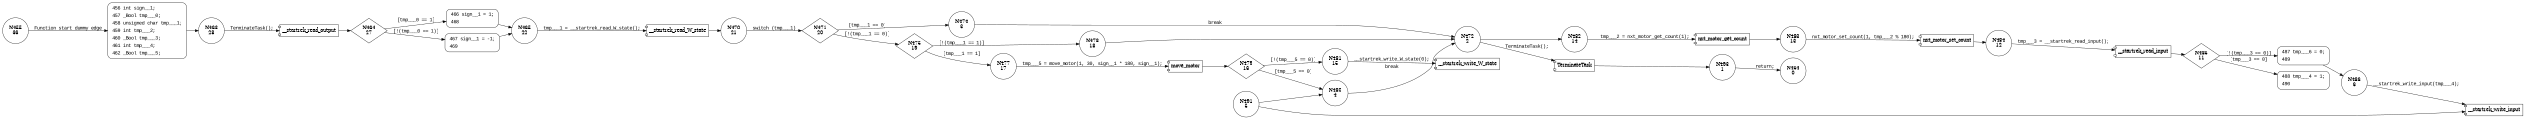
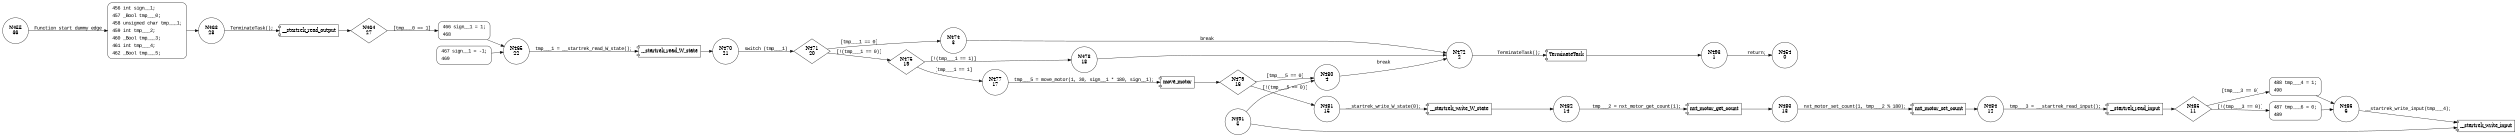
edge "N464 27" -> "467": removed, label "[!(tmp___0 == 1)]"
edge "N472 2" -> "N482 14": now "__startrek_write_W_state" -> "N482 14"
edge "488" -> "N486 6": added
